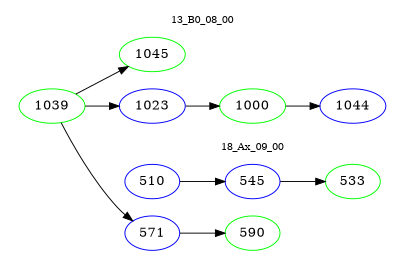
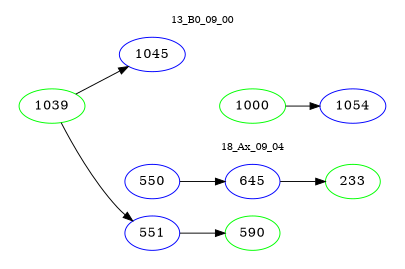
cluster "13_B0_08_00": label "13_B0_08_00" -> "13_B0_09_00"
node "1045": color green -> blue
node "1023": removed
node "1044": label "1044" -> "1054"
cluster "18_Ax_09_00": label "18_Ax_09_00" -> "18_Ax_09_04"
node "510": label "510" -> "550"
node "545": label "545" -> "645"
node "533": label "533" -> "233"
node "571": label "571" -> "551"
